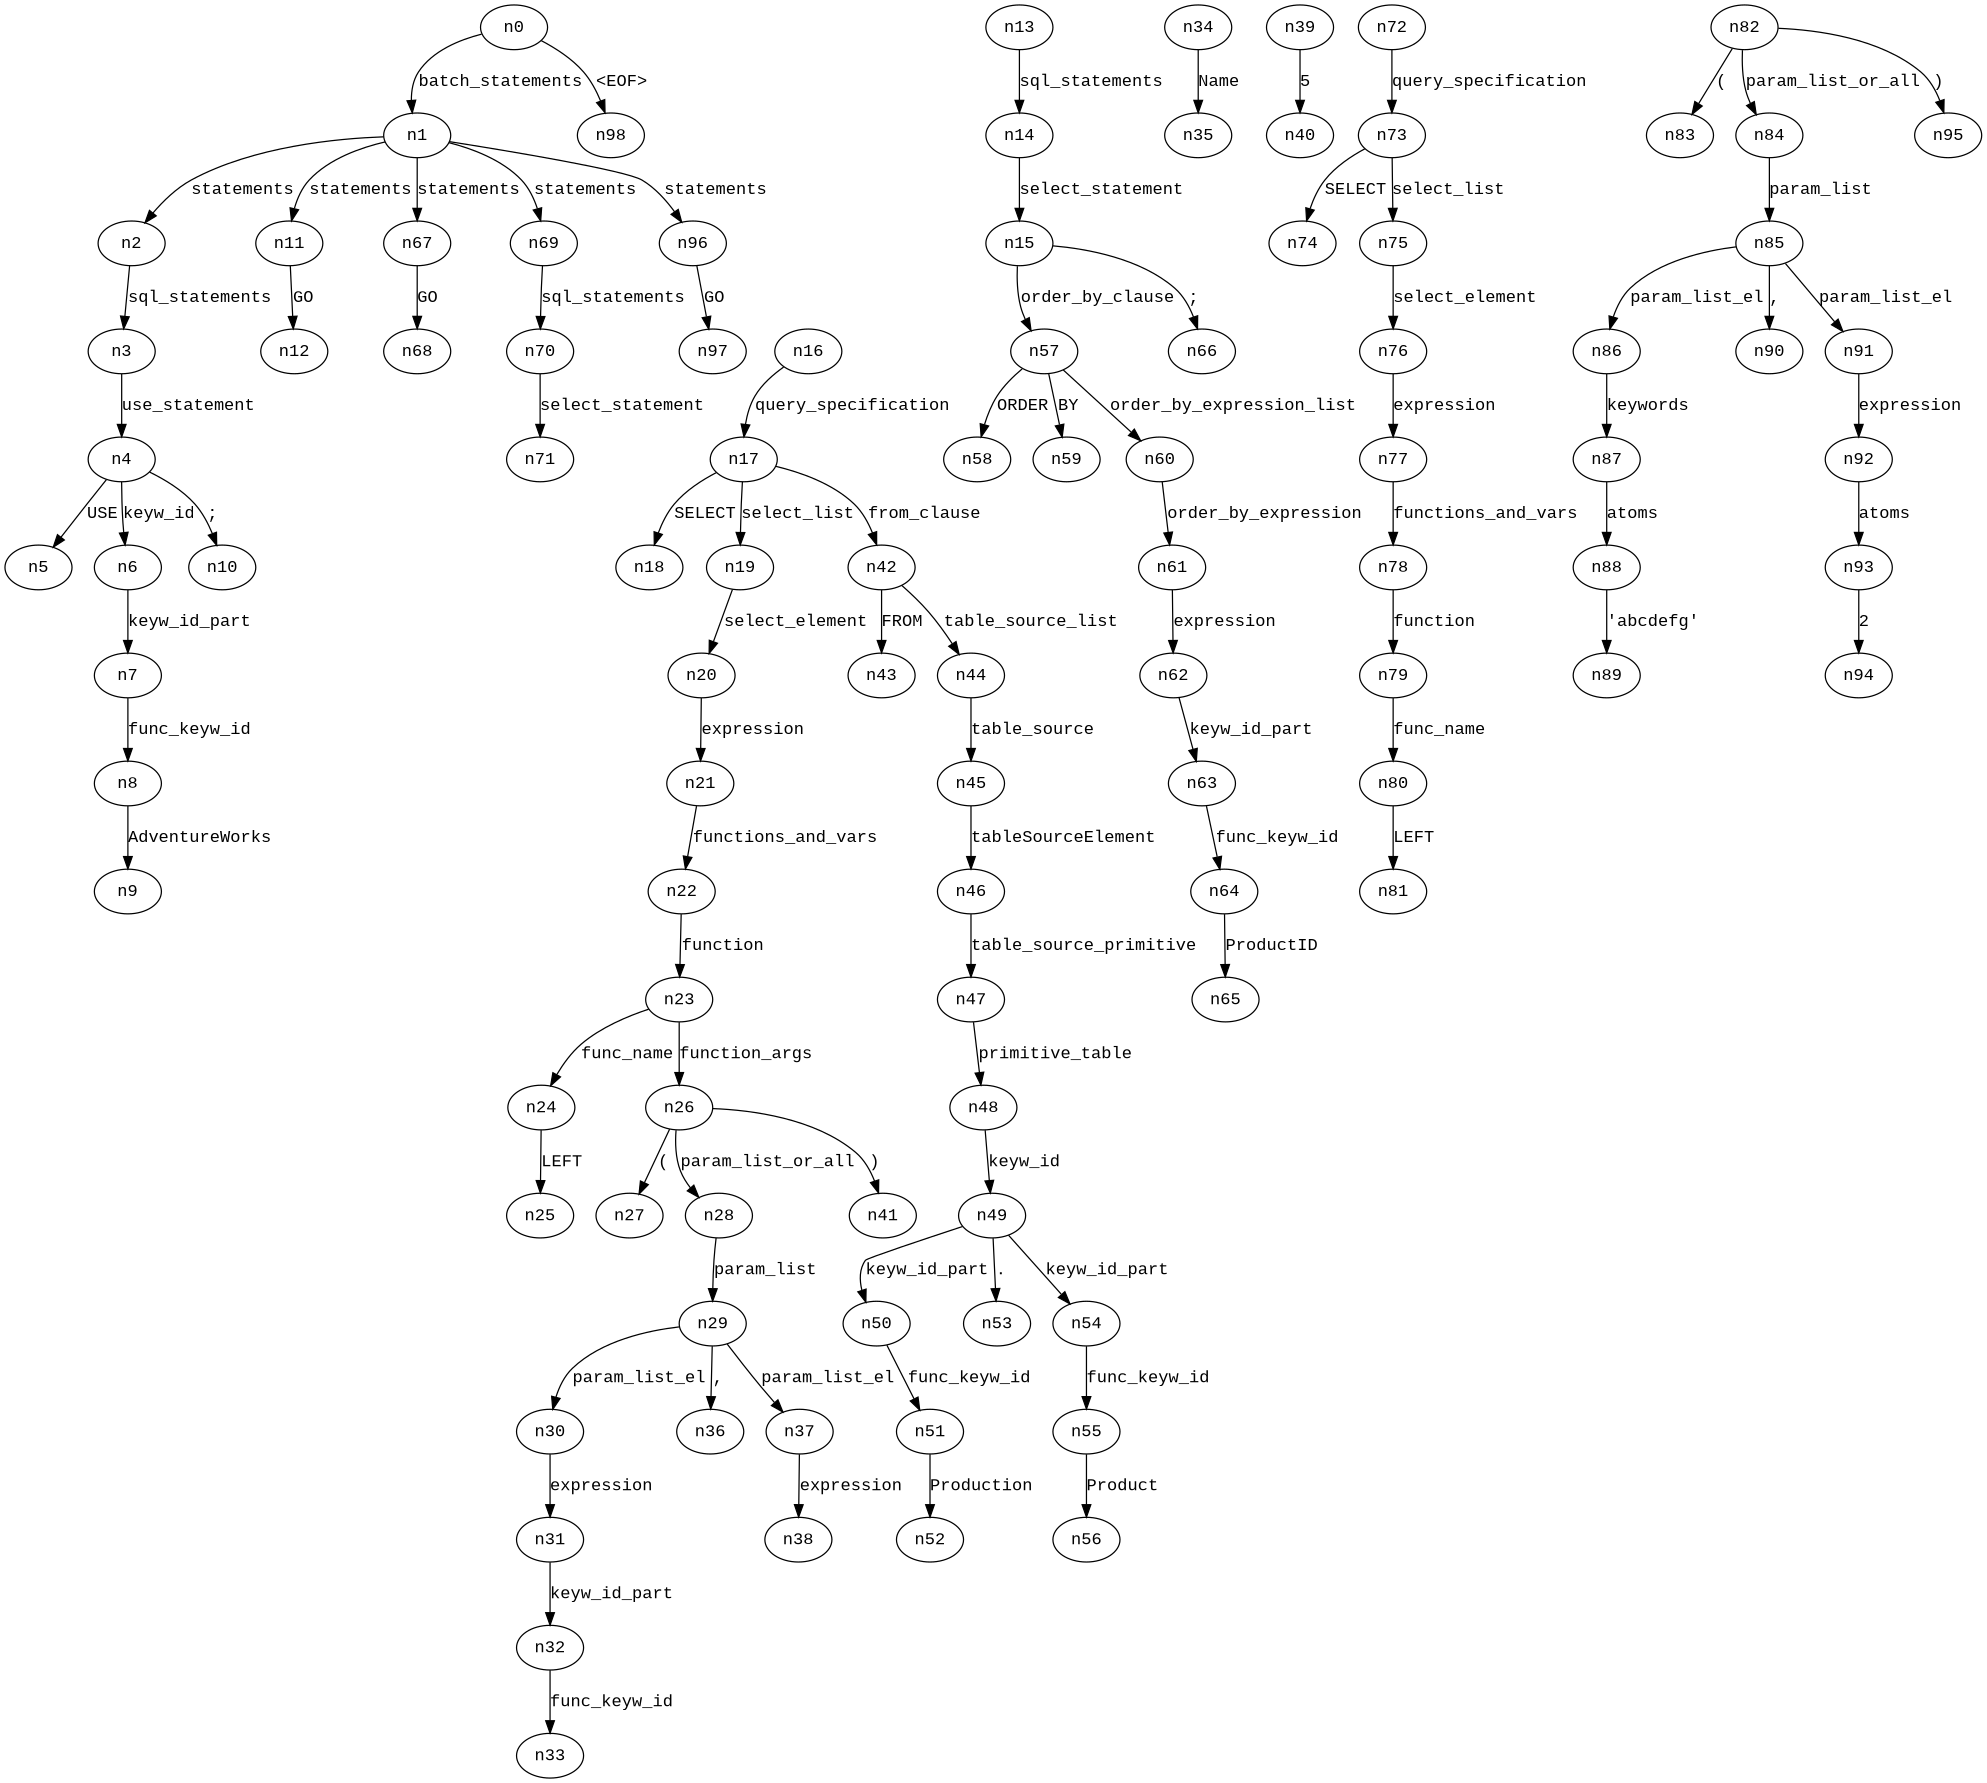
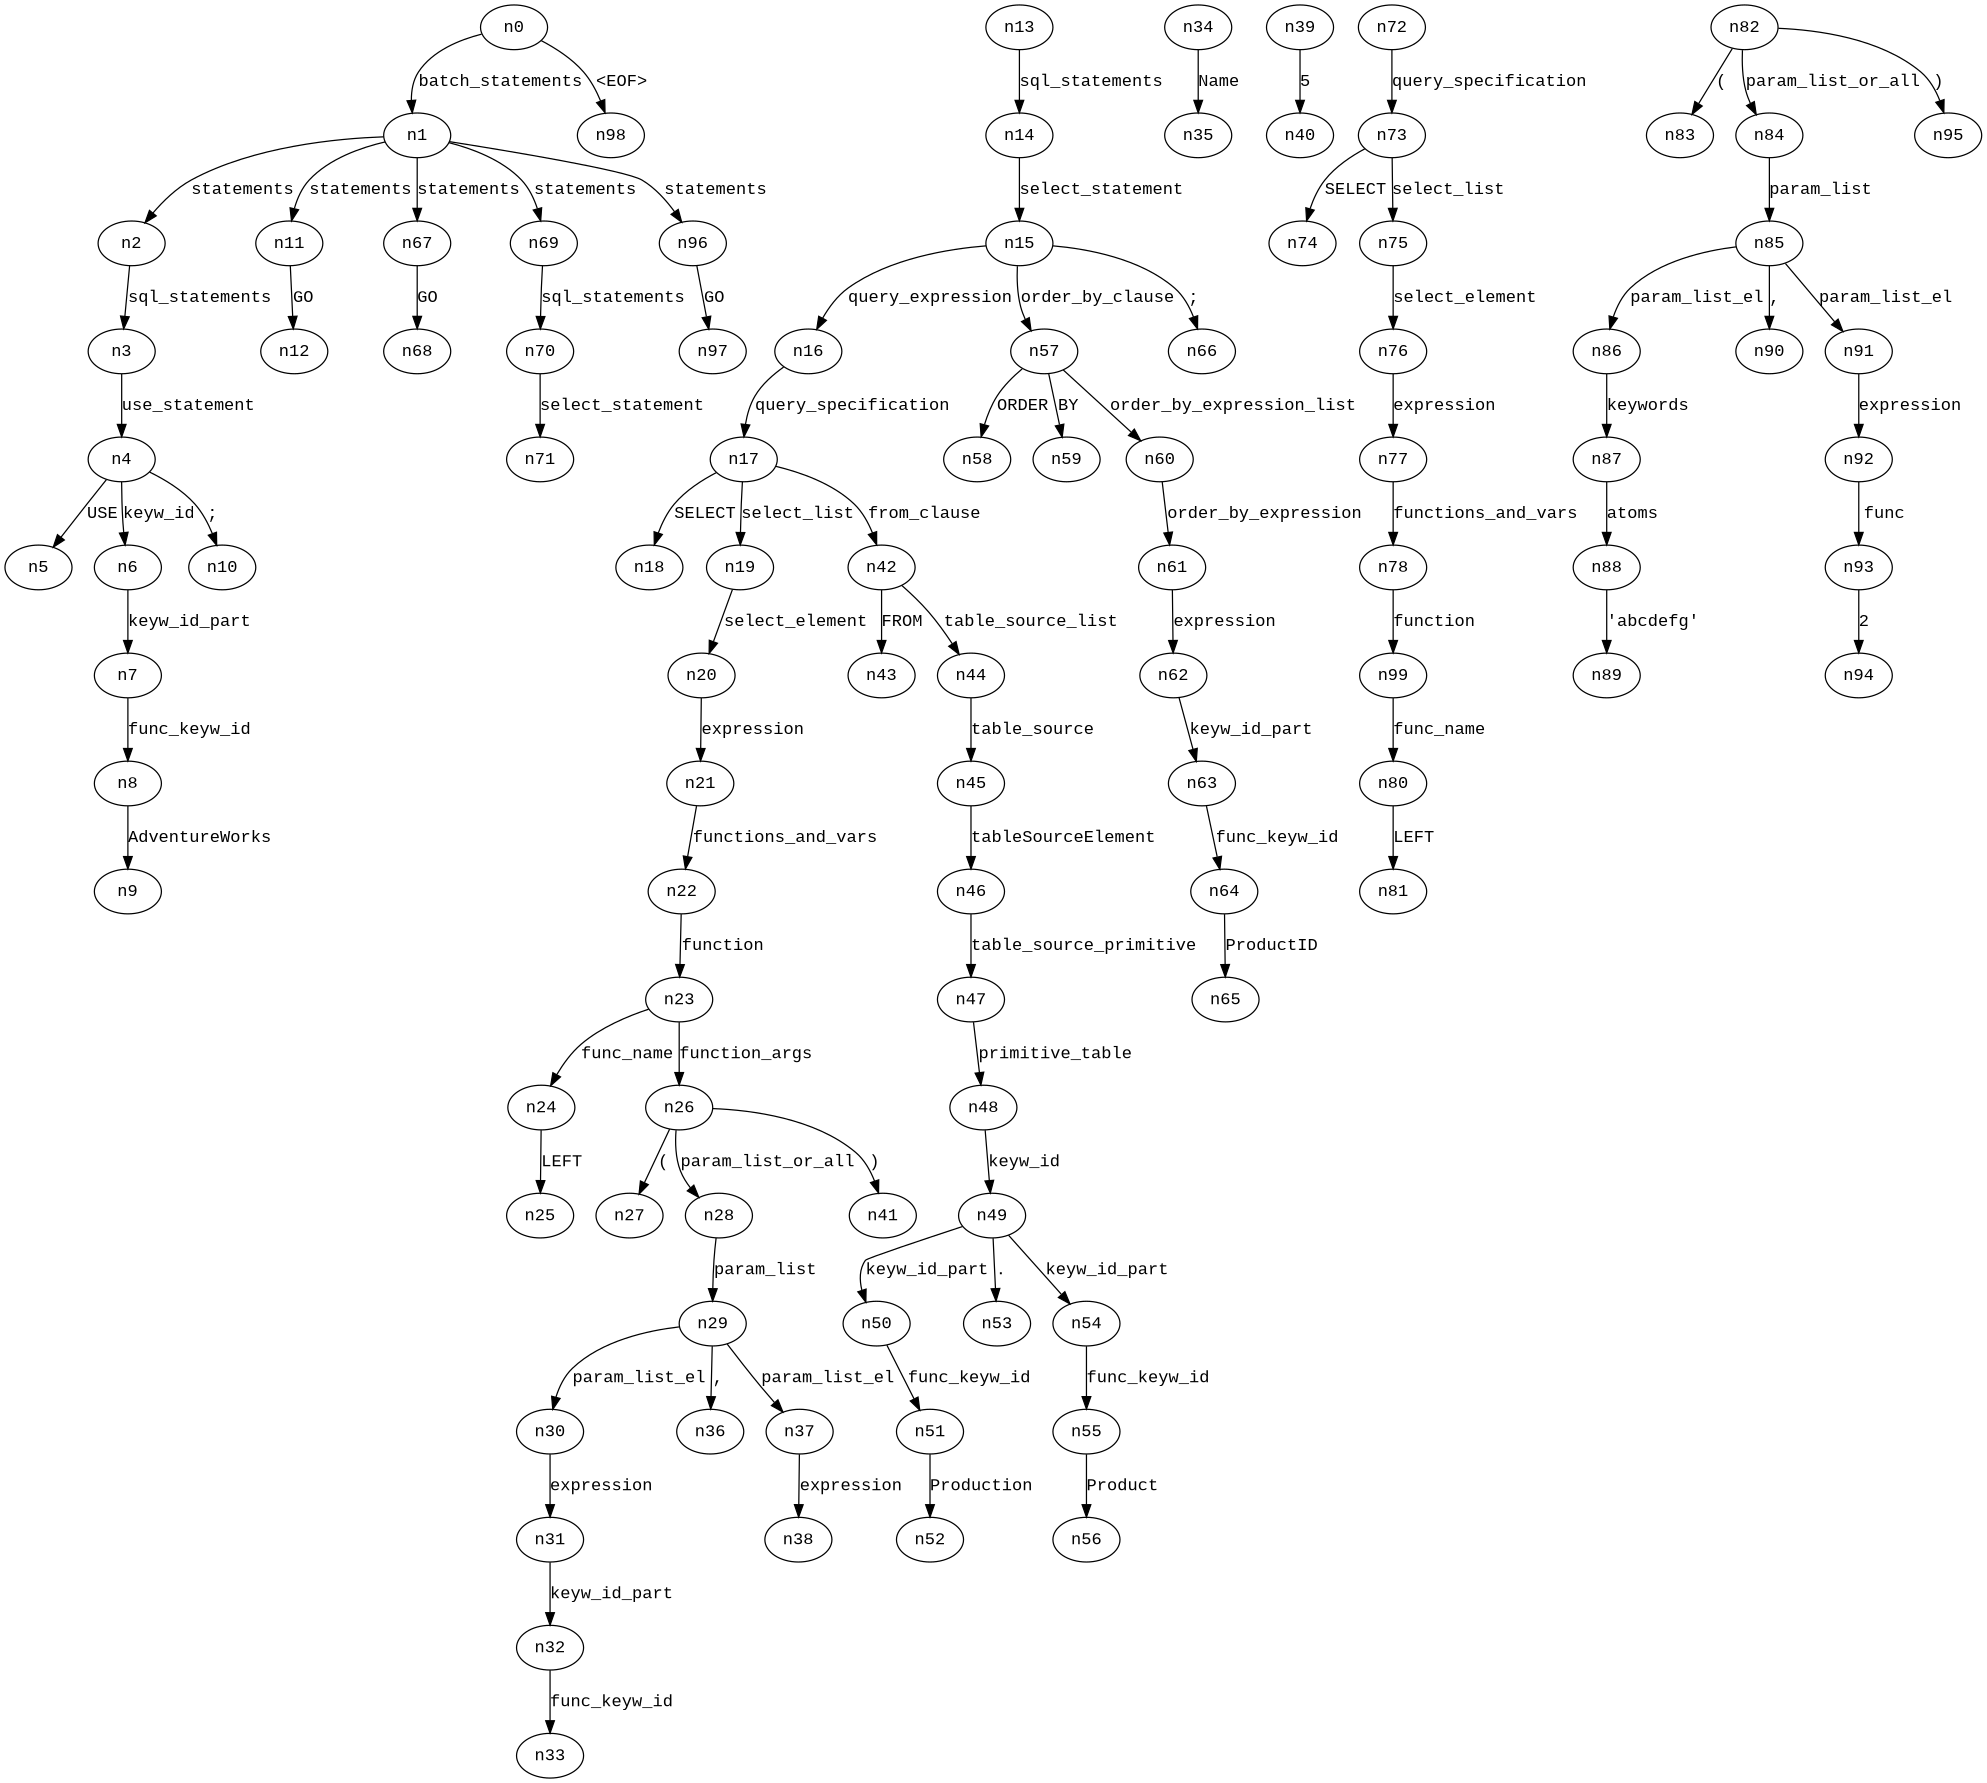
edge "n15" -> "n16": added, label "query_expression"
edge "n92" -> "n93": label "atoms" -> "func"
node "n79": label "n79" -> "n99"
